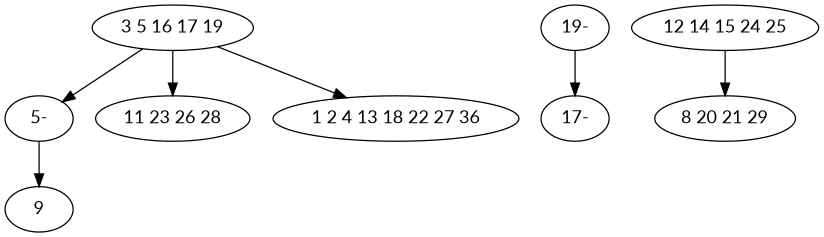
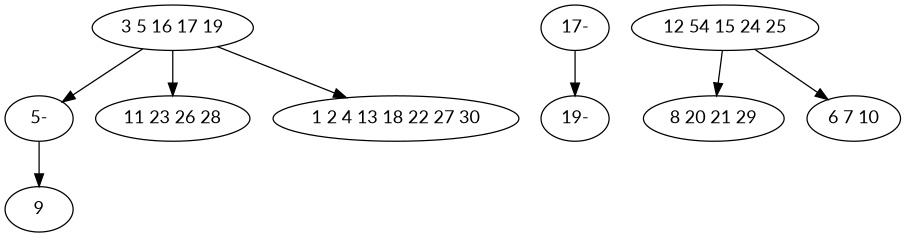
node "12 14 15 24 25": label "12 14 15 24 25" -> "12 54 15 24 25"
edge "19-" -> "17-": reversed
node "1 2 4 13 18 22 27 36": label "1 2 4 13 18 22 27 36" -> "1 2 4 13 18 22 27 30"
node "6 7 10": added
